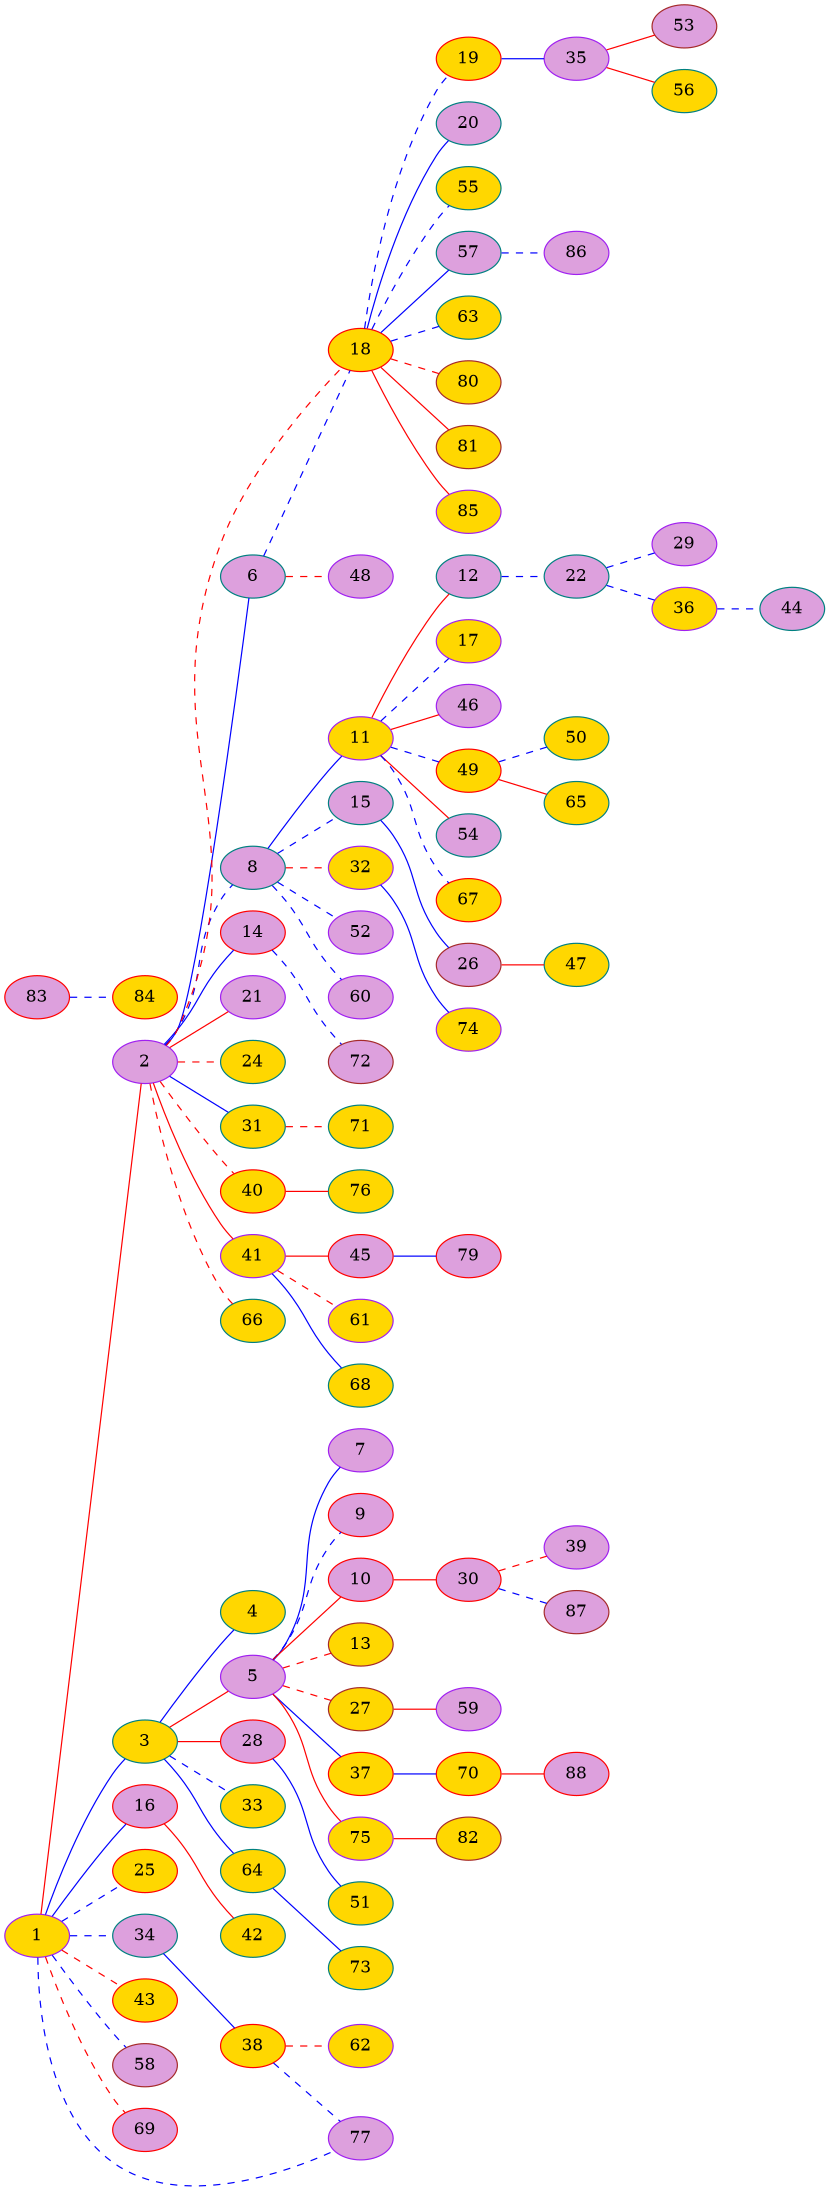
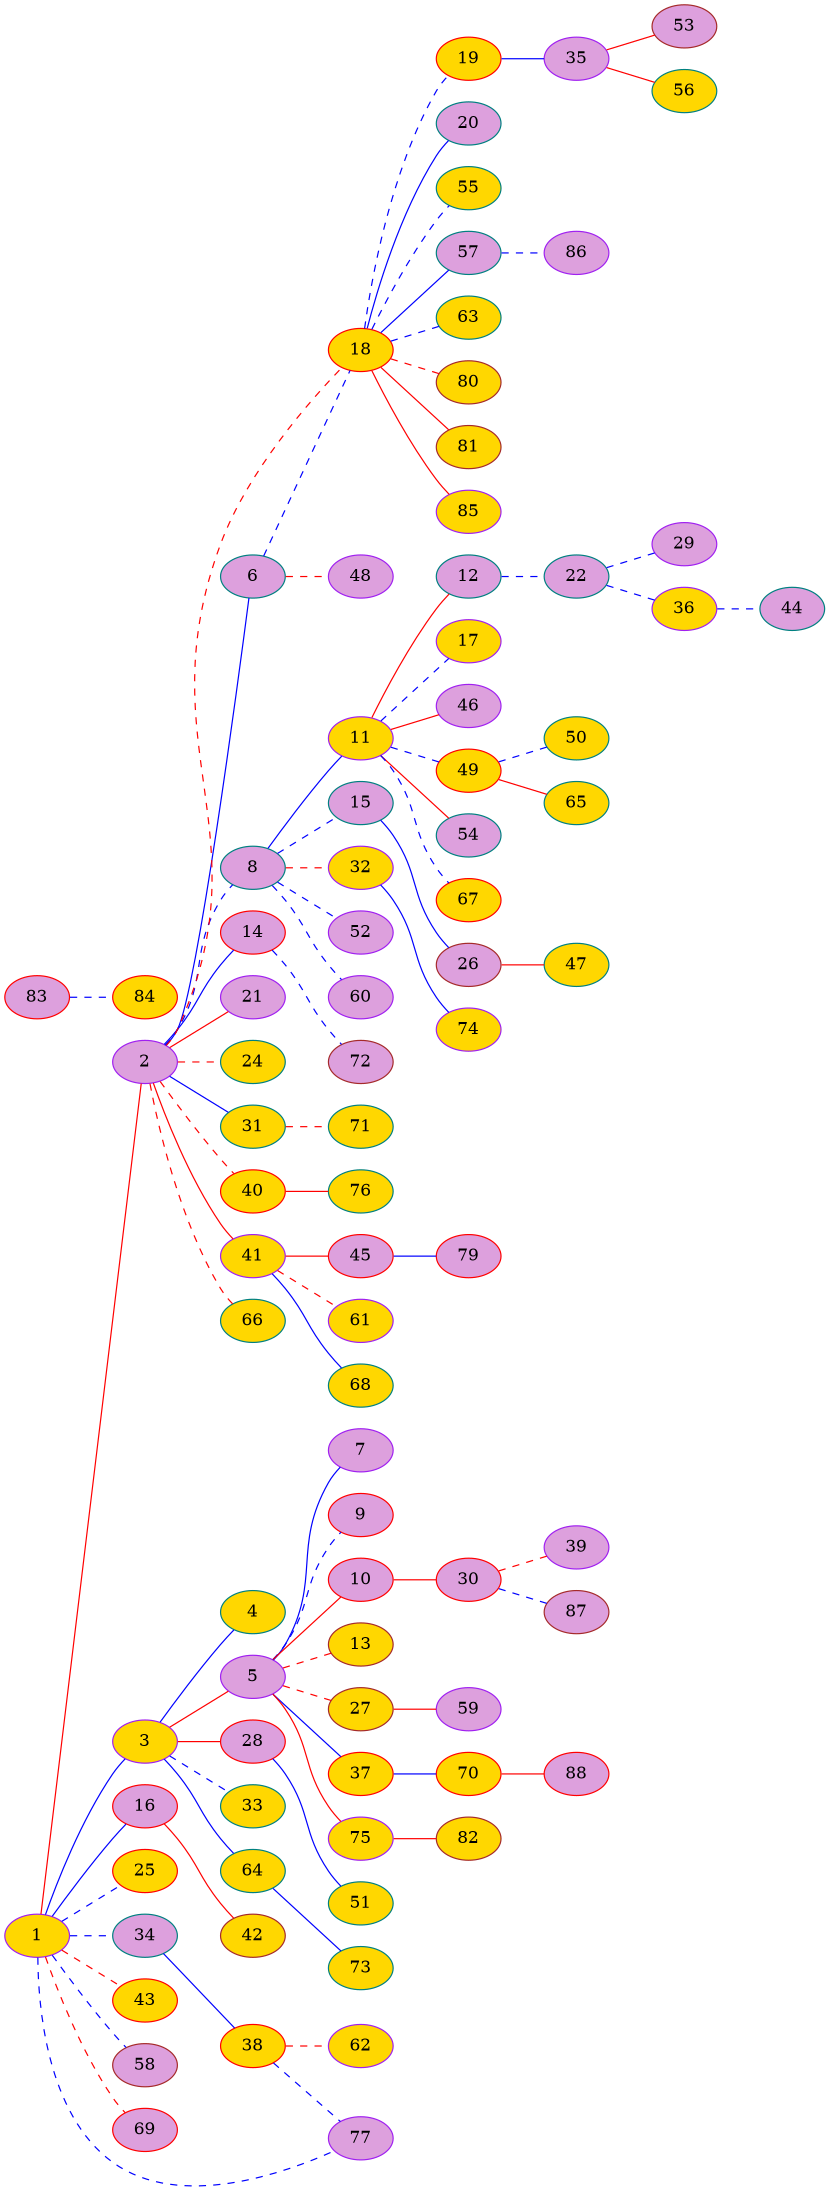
node "3": color teal -> purple
node "42": color teal -> brown
